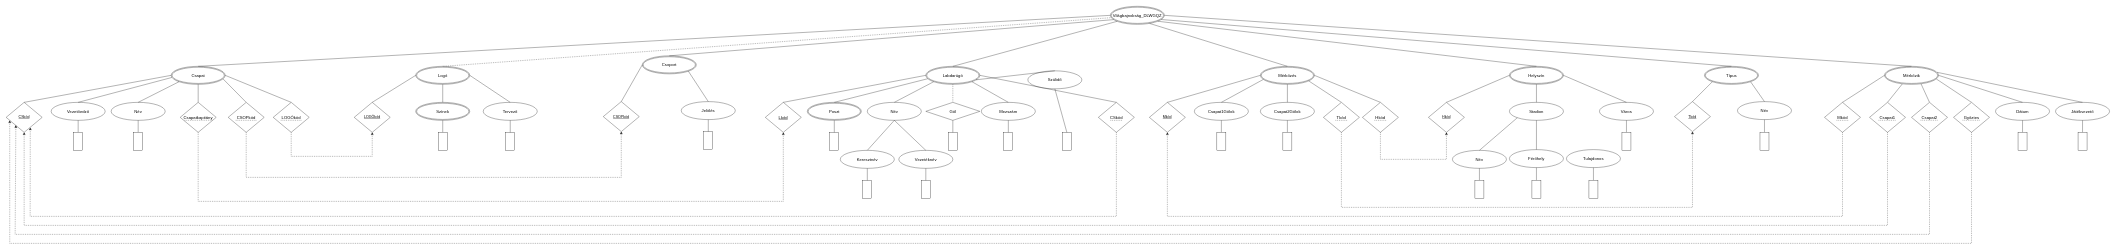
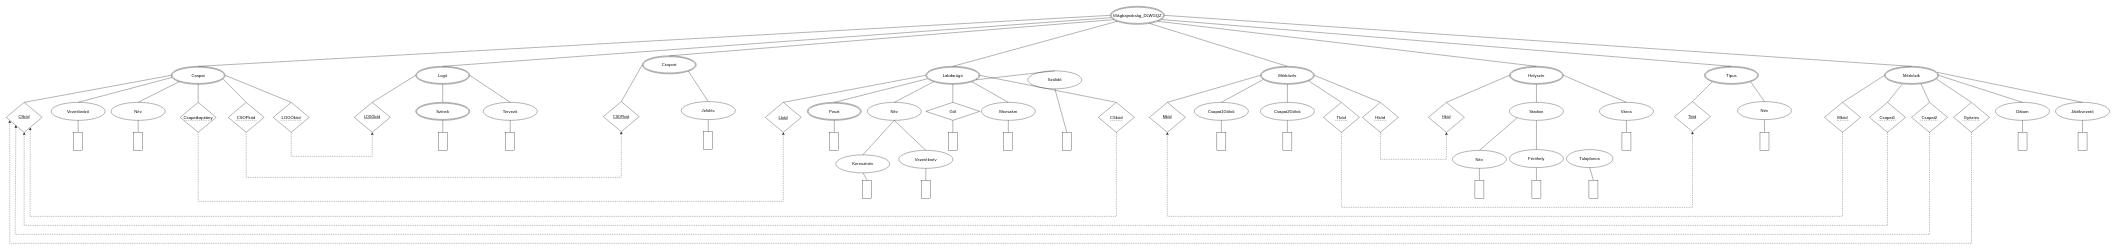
edge "Világbajnokság_DLWGQZ" -- "Logó": style dashed -> solid
edge "Labdarúgó" -- "Gól": style dashed -> solid
node "Tulajdonos": size 54x18 -> 47x18
node "Keresztnév": moved (867, 159) -> (863, 164)
